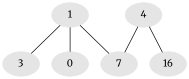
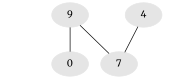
node "1": label "1" -> "9"
node "3": removed
node "16": removed
